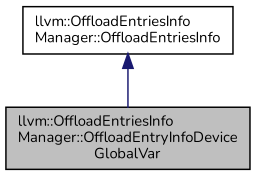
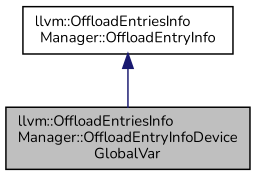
node "llvm::OffloadEntriesInfo Manager::OffloadEntriesInfo": label "llvm::OffloadEntriesInfo Manager::OffloadEntriesInfo" -> "llvm::OffloadEntriesInfo Manager::OffloadEntryInfo"
